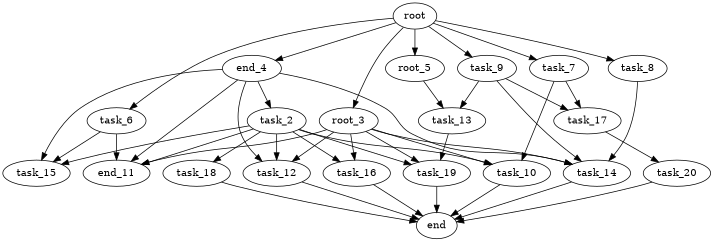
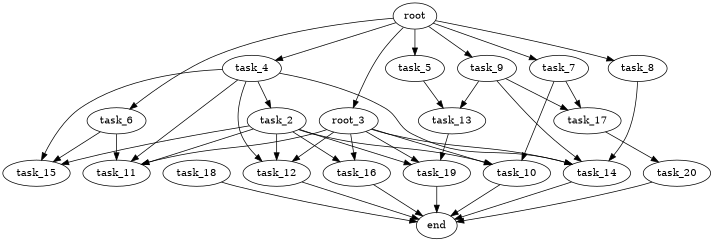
node "end_4": label "end_4" -> "task_4"
node "root_5": label "root_5" -> "task_5"
edge "task_2" -> "task_18": removed
node "end_11": label "end_11" -> "task_11"
